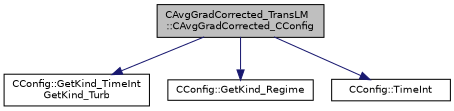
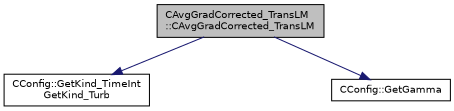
node "CAvgGradCorrected_TransLM ::CAvgGradCorrected_CConfig": label "CAvgGradCorrected_TransLM ::CAvgGradCorrected_CConfig" -> "CAvgGradCorrected_TransLM ::CAvgGradCorrected_TransLM"
node "CConfig::GetKind_Regime": removed
node "CConfig::TimeInt": label "CConfig::TimeInt" -> "CConfig::GetGamma"
